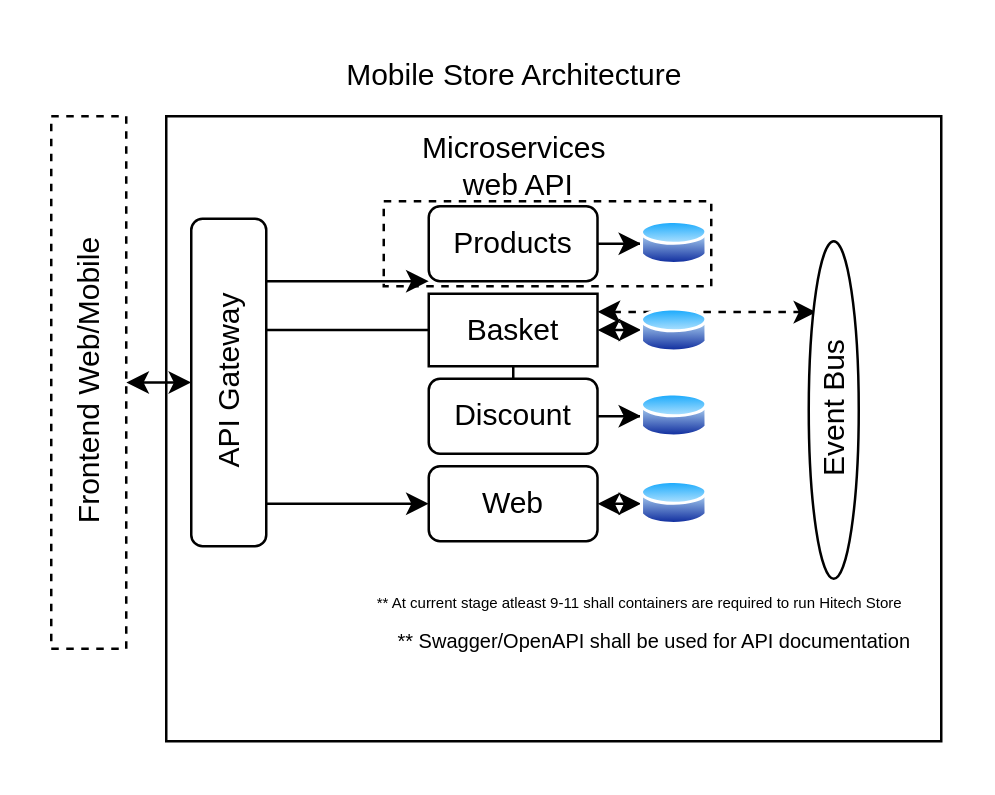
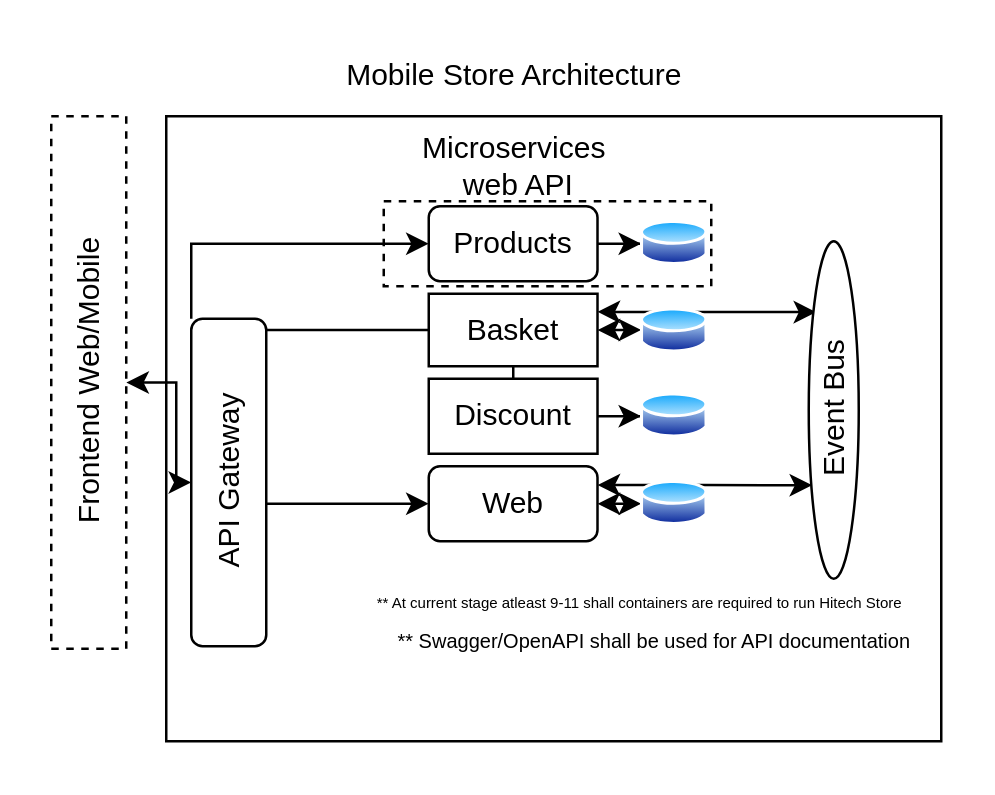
edge "Basket" -- "Event Bus": style dashed -> solid
node "API Gateway": moved (229, 383) -> (229, 483)
node "Discount": shape rounded rectangle -> rectangle
edge "Event Bus" -- "Web": added
